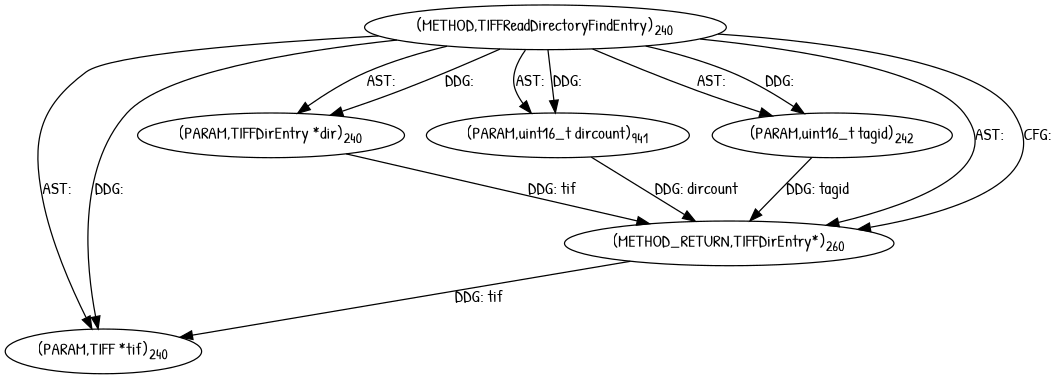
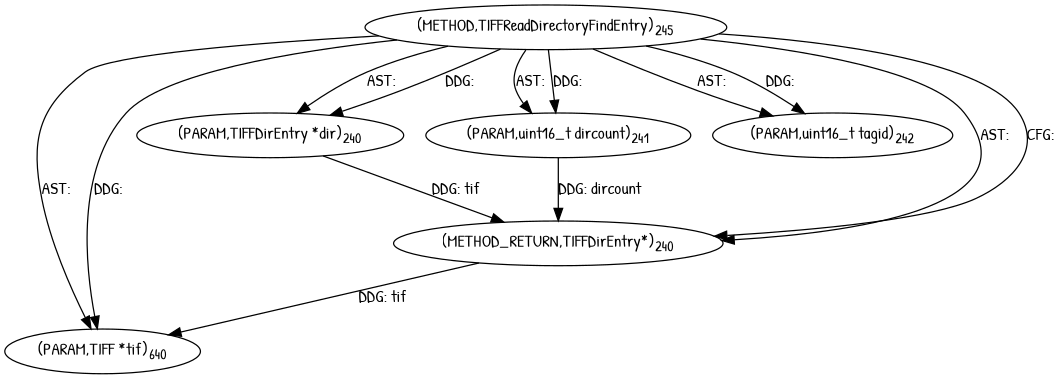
node "(METHOD,TIFFReadDirectoryFindEntry)": text "240" -> "245"
node "(PARAM,uint16_t dircount)": text "941" -> "241"
edge "(PARAM,uint16_t tagid)" -> "(METHOD_RETURN,TIFFDirEntry*)": removed, label "DDG: tagid"
node "(METHOD_RETURN,TIFFDirEntry*)": text "260" -> "240"
node "(PARAM,TIFF *tif)": text "240" -> "640"
